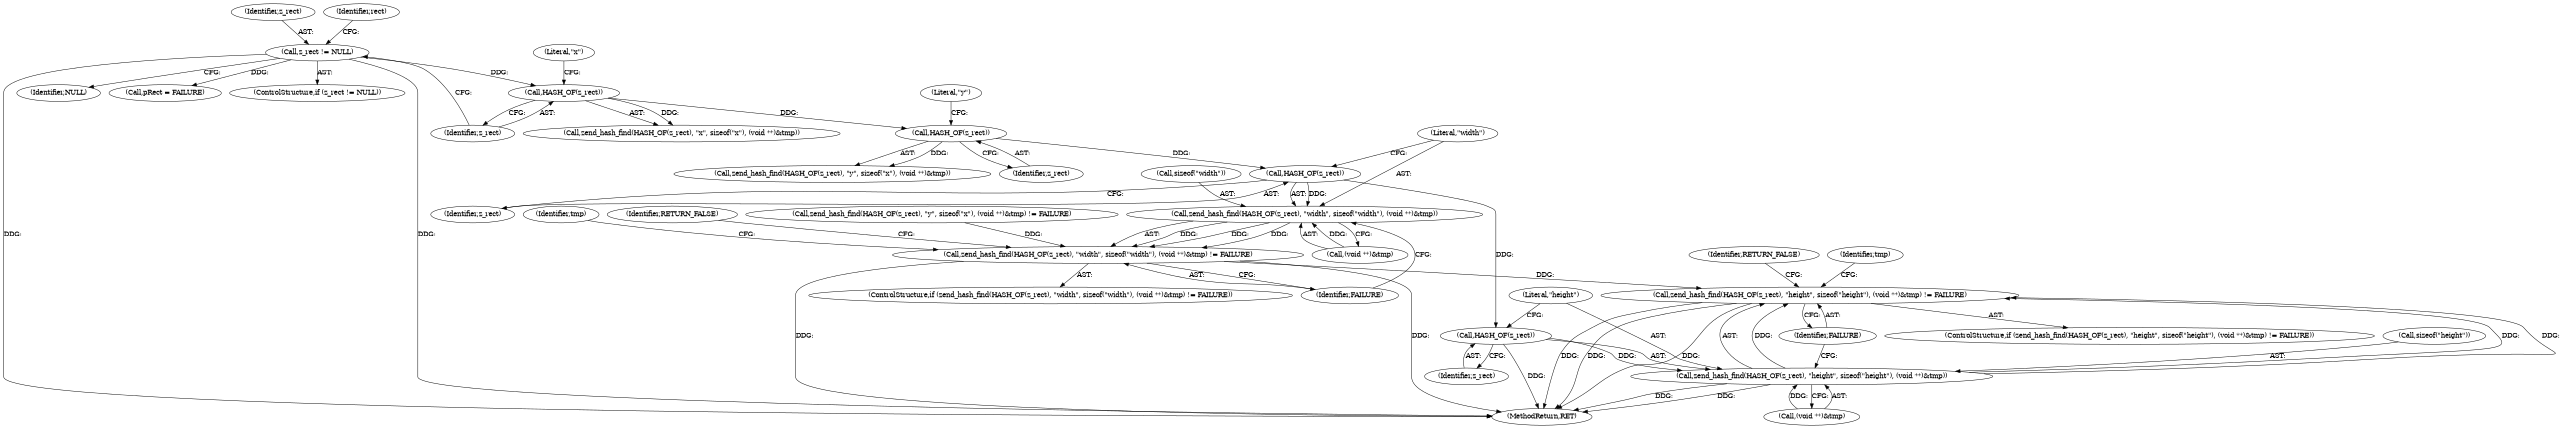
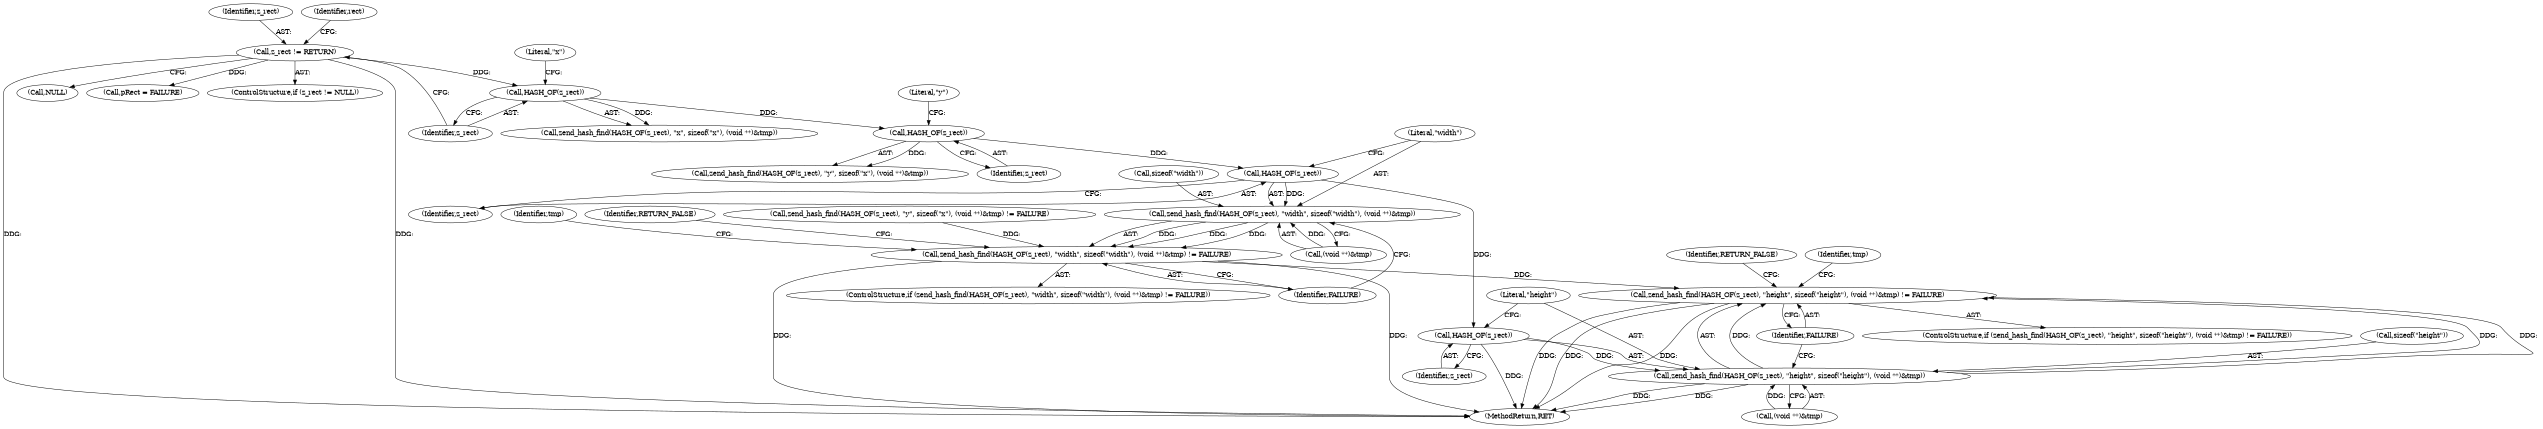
node "(Call,z_rect != NULL)": label "(Call,z_rect != NULL)" -> "(Call,z_rect != RETURN)"
node "(Identifier,NULL)": label "(Identifier,NULL)" -> "(Call,NULL)"
